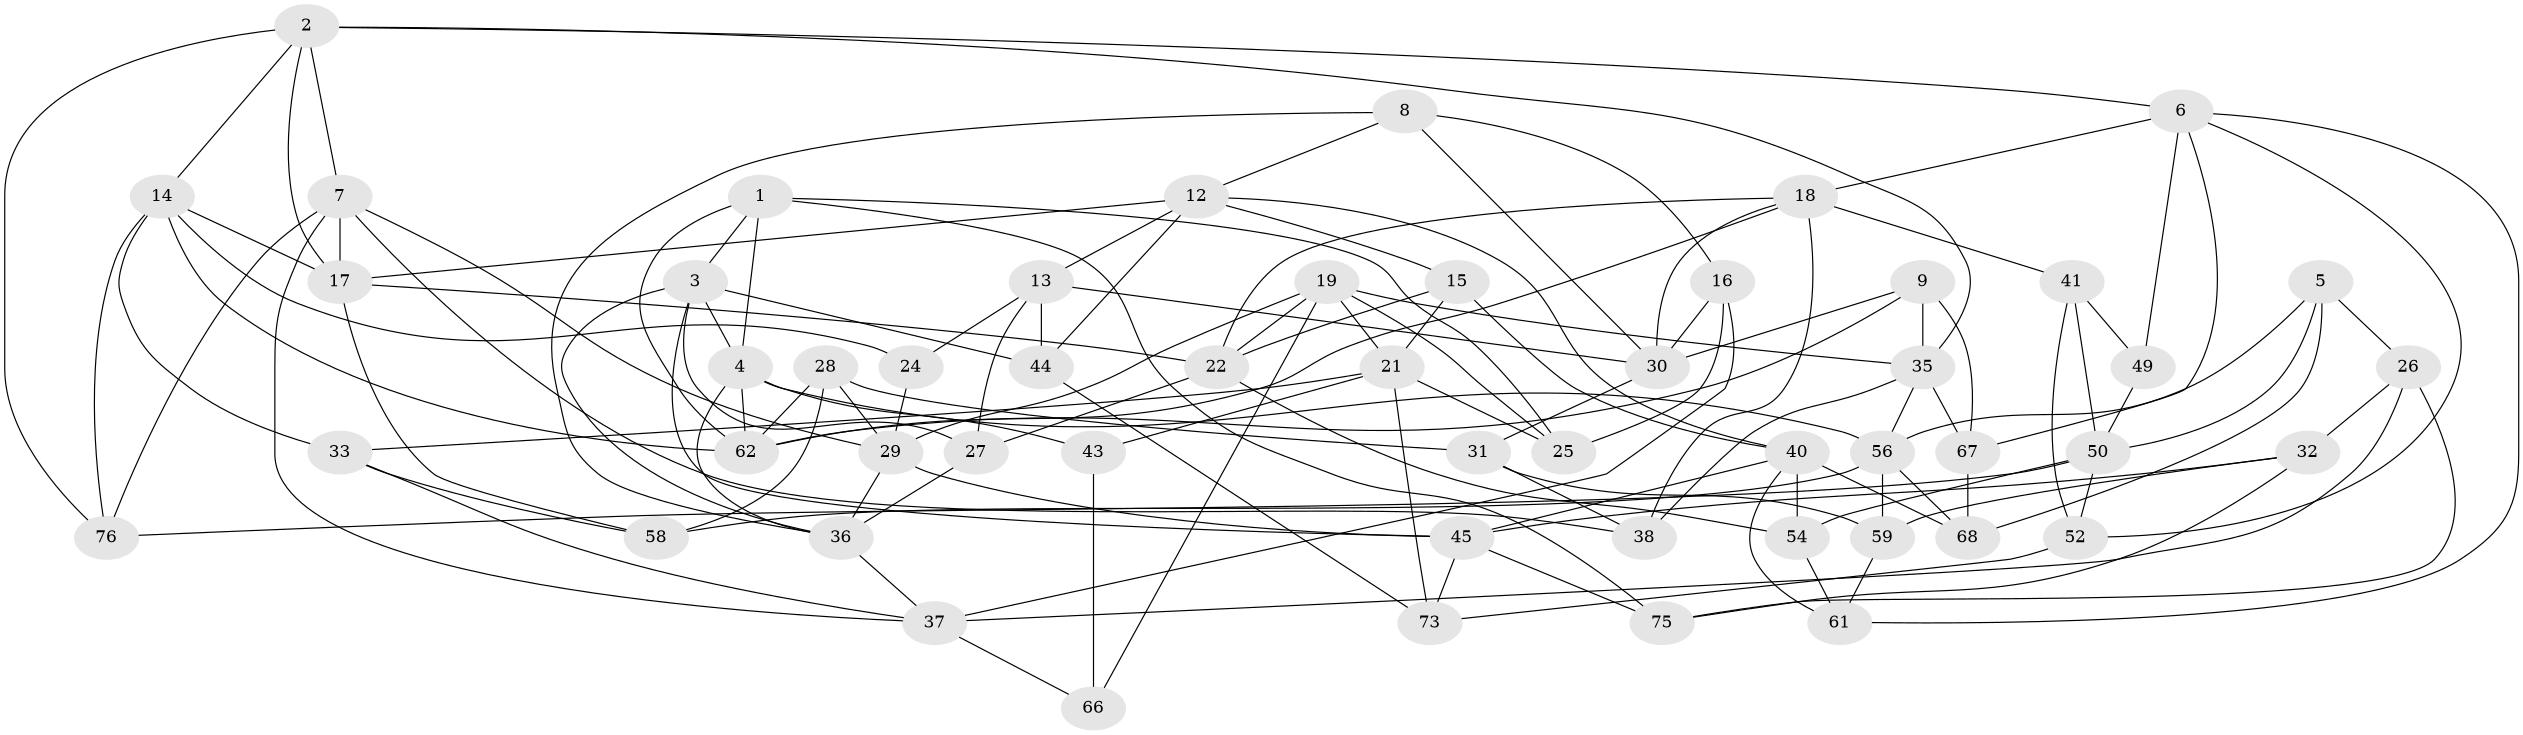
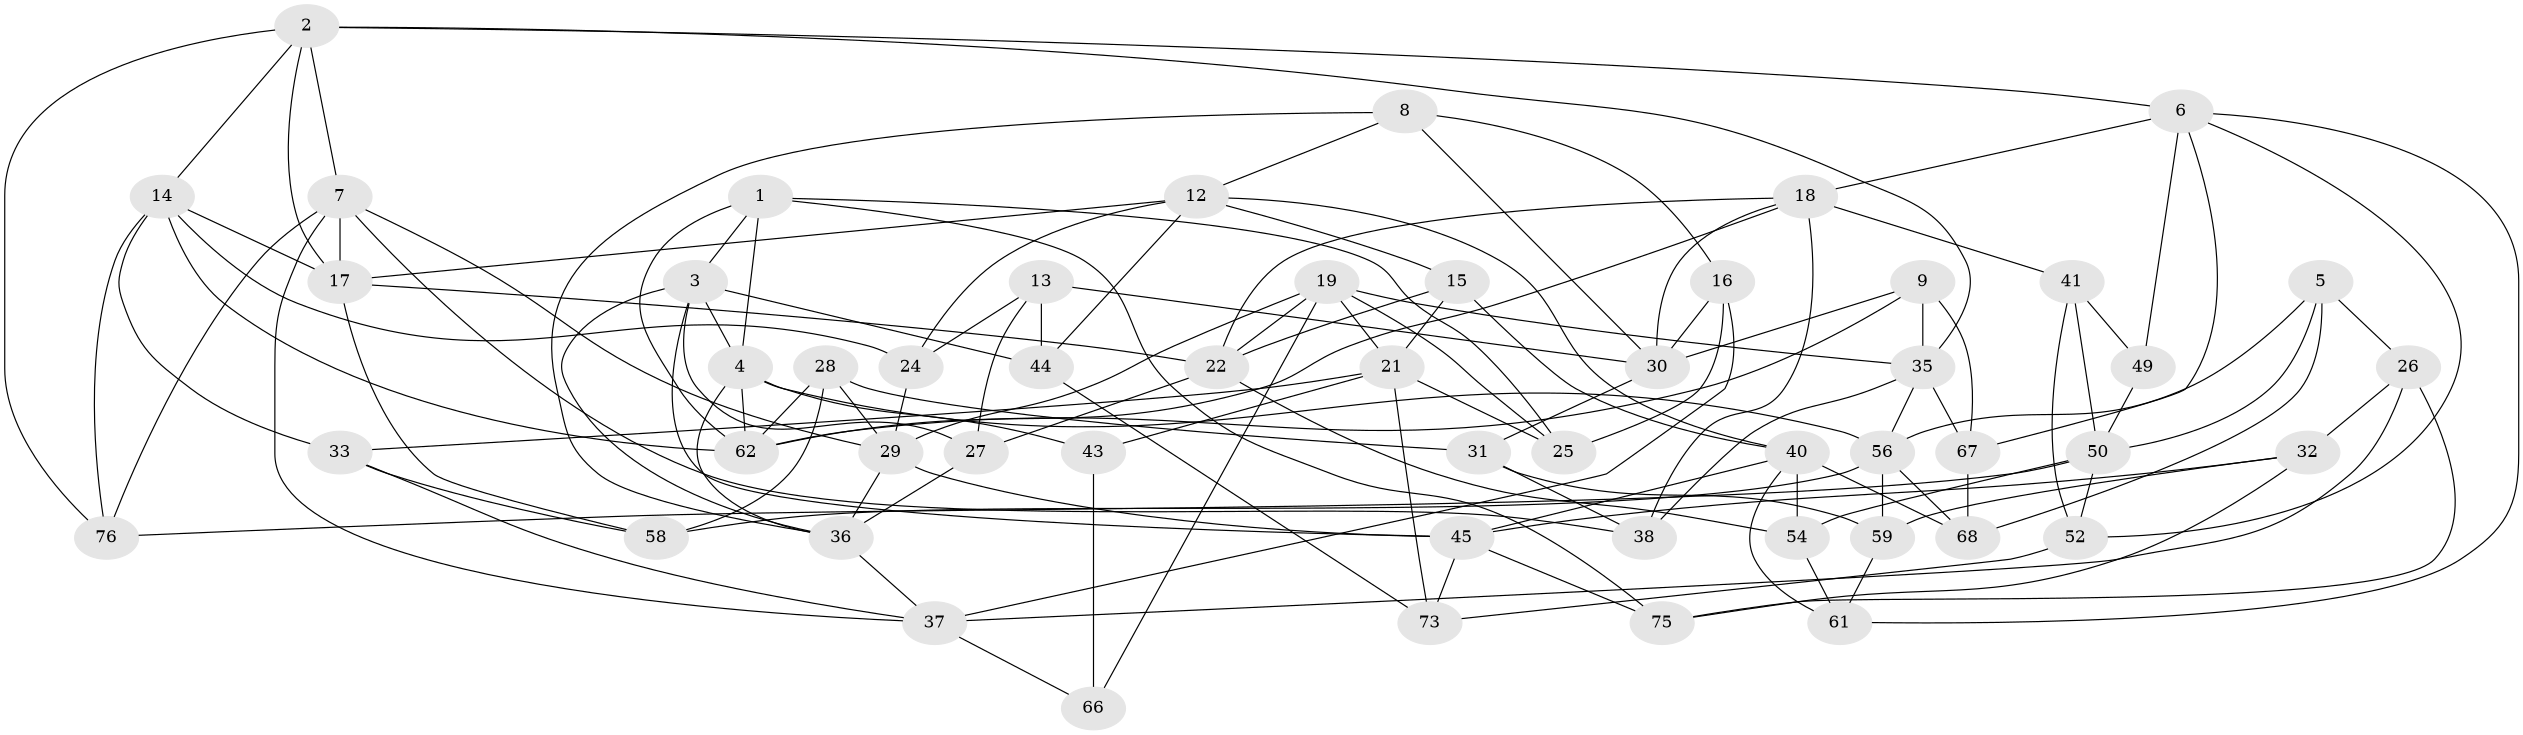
edge "12" -- "13": now "12" -- "24"
